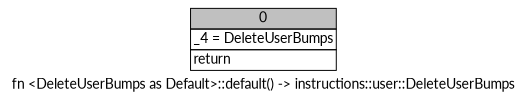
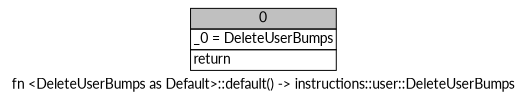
node "0": text "_4 = DeleteUserBumps" -> "_0 = DeleteUserBumps"
